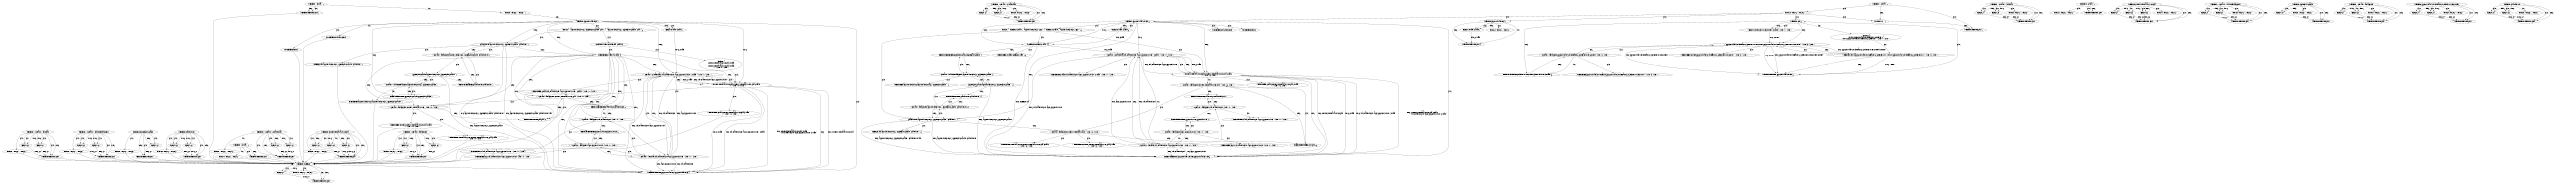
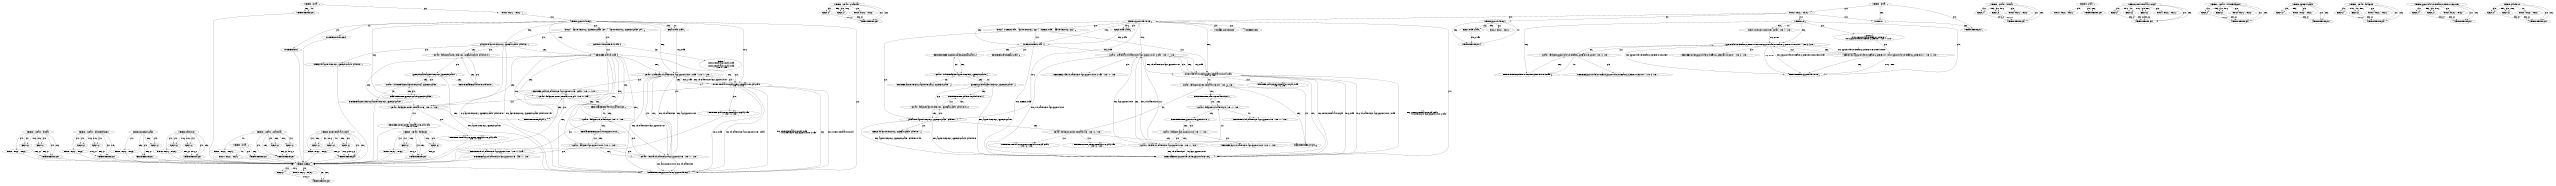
edge "(METHOD_RETURN,AppControllerService)" -> "(METHOD,Get)": reversed
edge "(DCHECK,DCHECK(profile))" -> "(METHOD_RETURN,AppControllerService.AppControllerService)": label "DDG: DCHECK(std)" -> "DDG: DCHECK(profile)"
